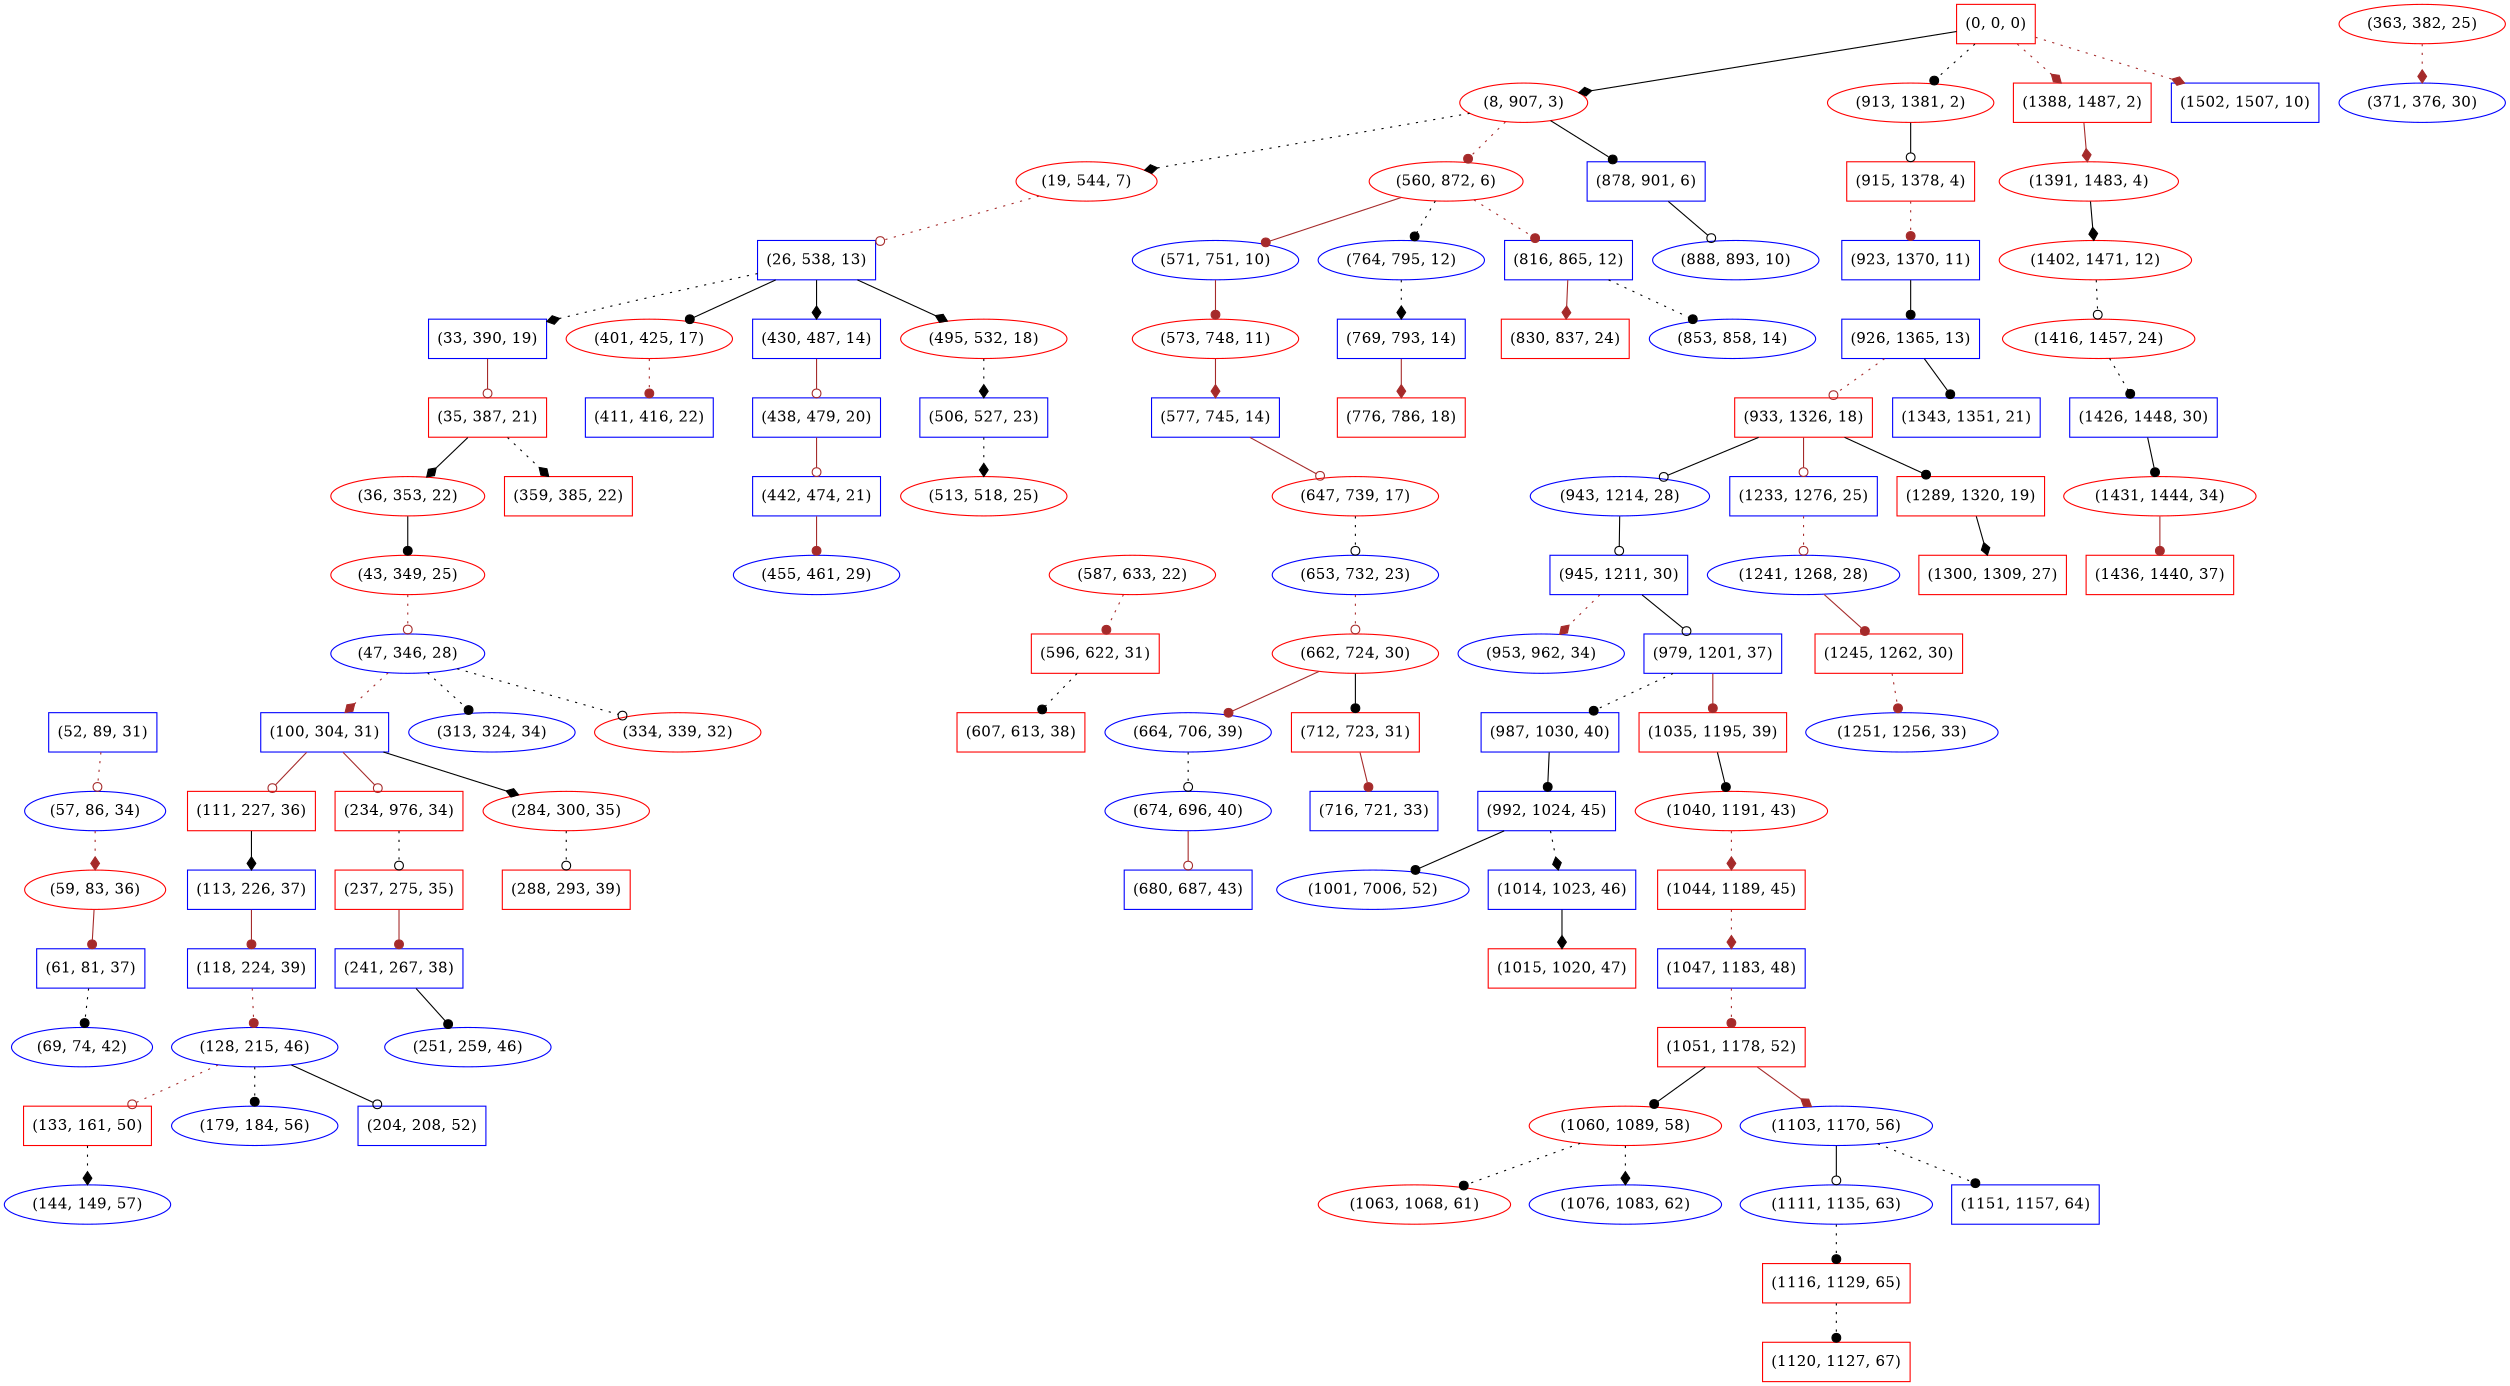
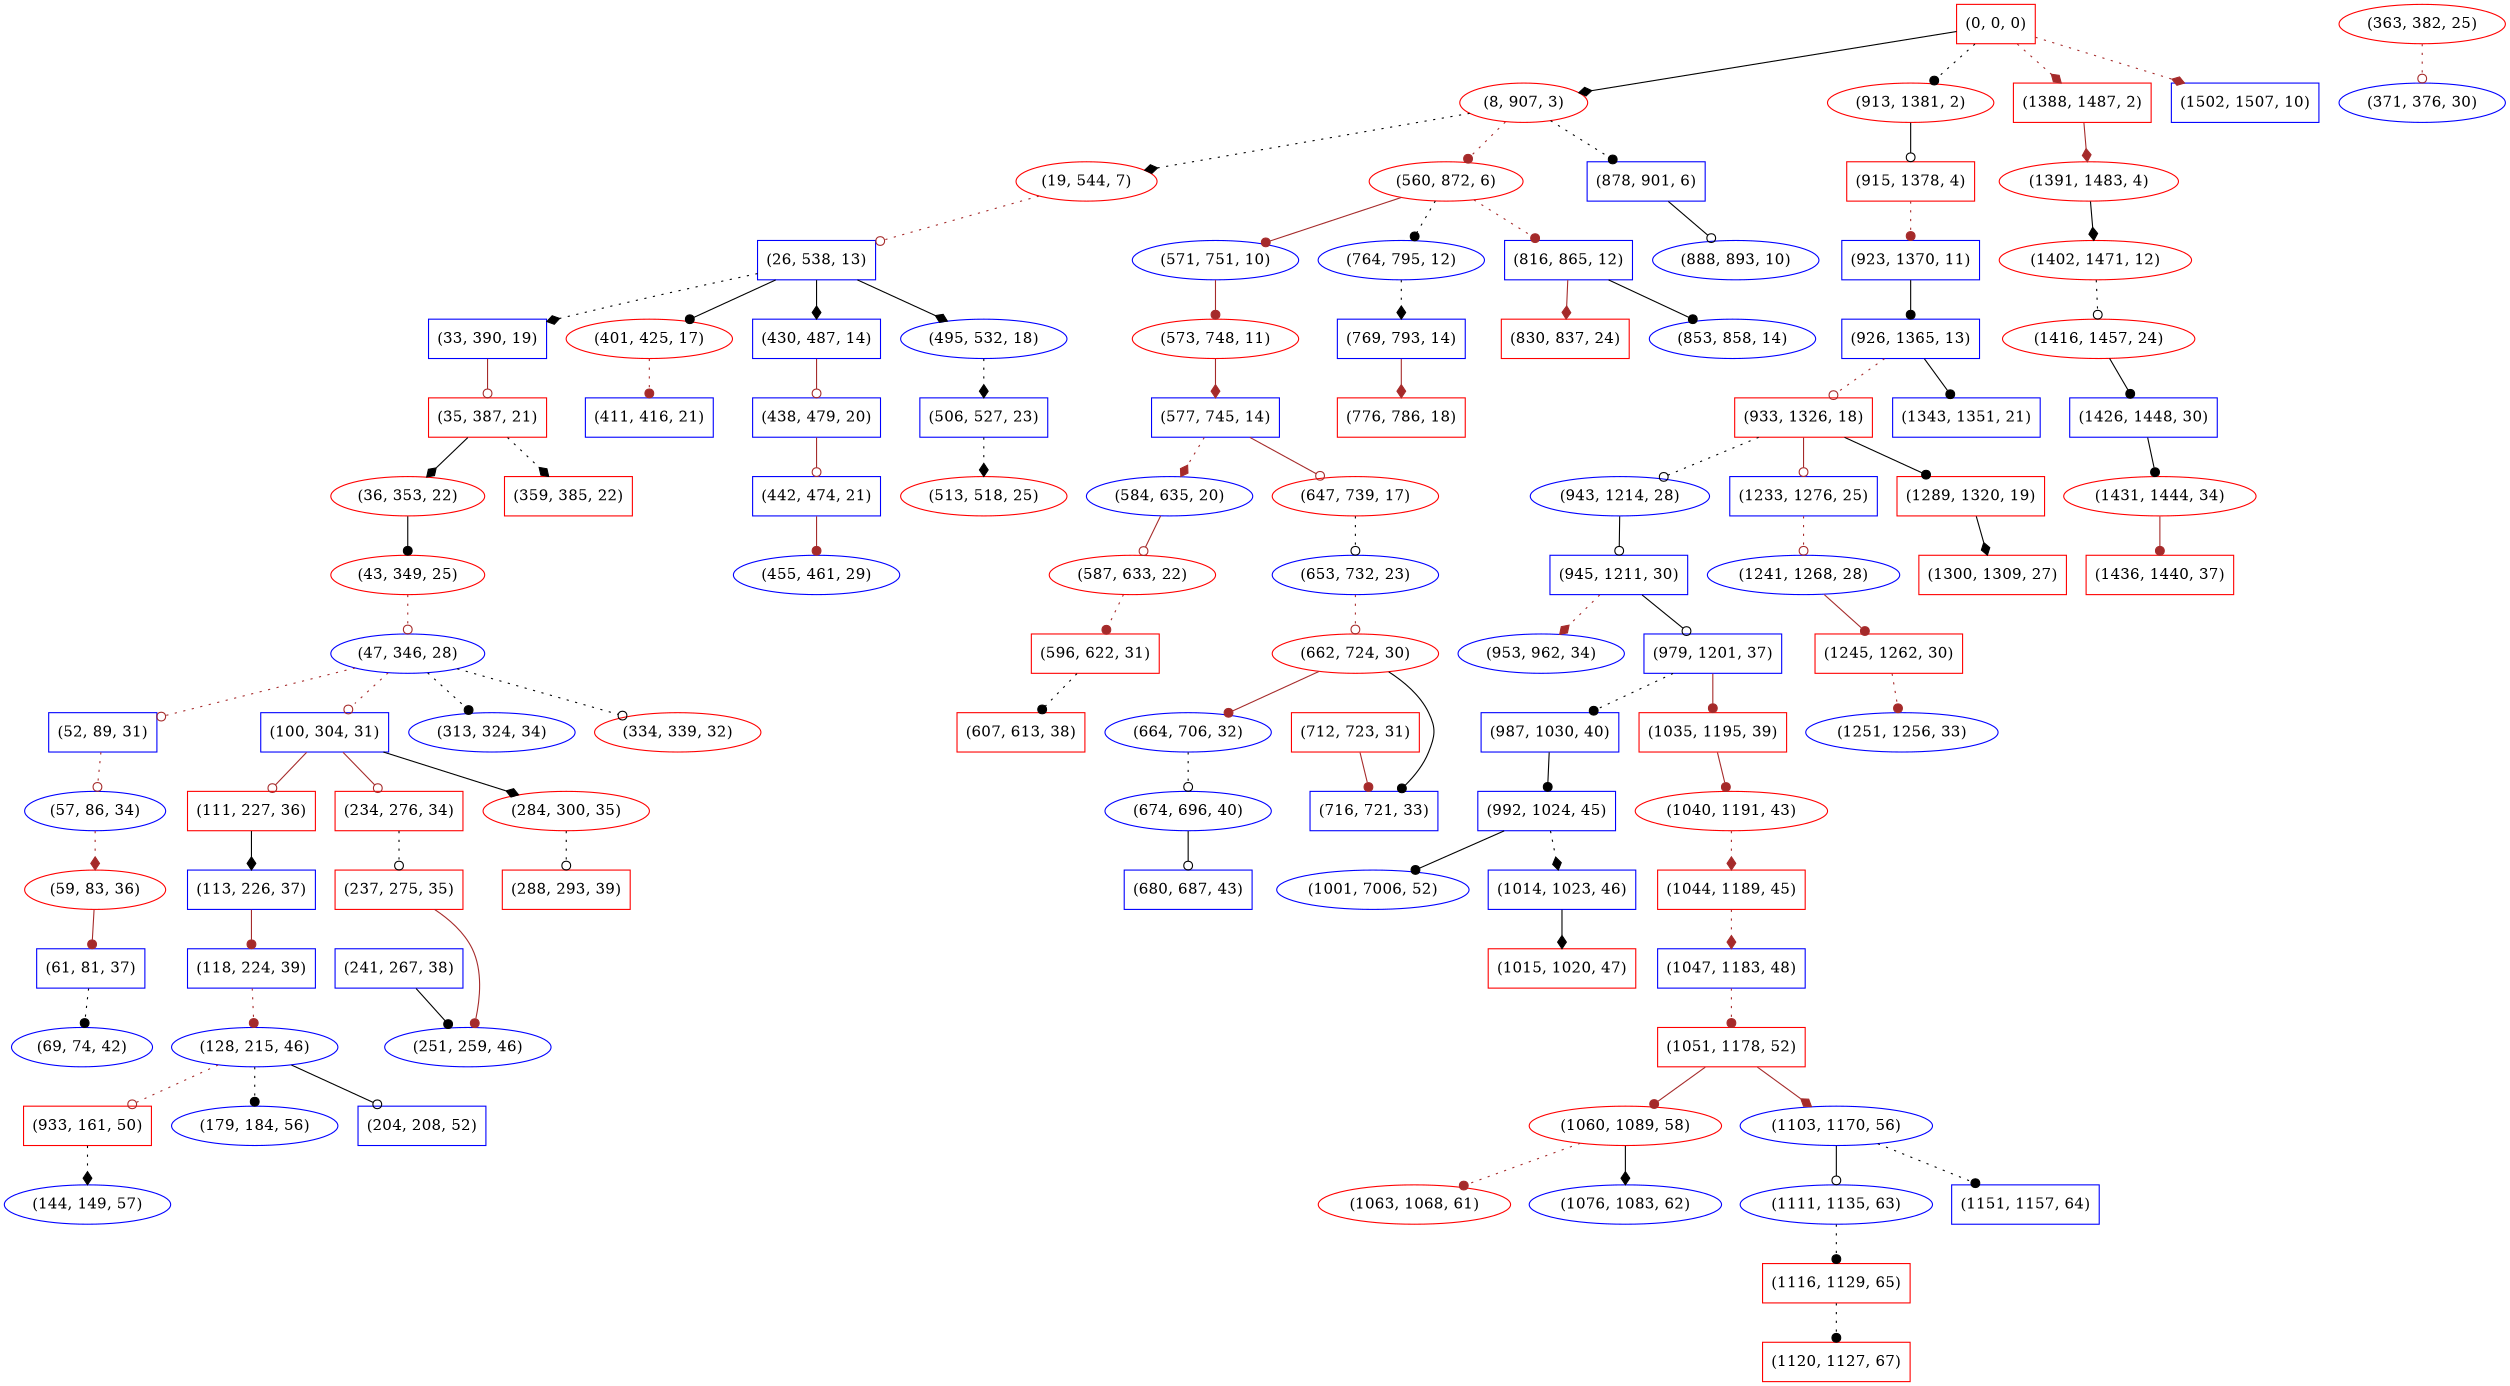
edge "(363, 382, 25)" -> "(371, 376, 30)": arrowhead diamond -> odot
edge "(8, 907, 3)" -> "(878, 901, 6)": style solid -> dotted
edge "(816, 865, 12)" -> "(853, 858, 14)": style dotted -> solid
node "(495, 532, 18)": color red -> blue
edge "(1416, 1457, 24)" -> "(1426, 1448, 30)": style dotted -> solid
node "(411, 416, 22)": label "(411, 416, 22)" -> "(411, 416, 21)"
edge "(933, 1326, 18)" -> "(943, 1214, 28)": style solid -> dotted
node "(584, 635, 20)": added
edge "(47, 346, 28)" -> "(100, 304, 31)": arrowhead diamond -> odot
edge "(662, 724, 30)" -> "(712, 723, 31)": now "(662, 724, 30)" -> "(716, 721, 33)"
edge "(47, 346, 28)" -> "(52, 89, 31)": added
node "(664, 706, 39)": label "(664, 706, 39)" -> "(664, 706, 32)"
edge "(1035, 1195, 39)" -> "(1040, 1191, 43)": color black -> brown
node "(234, 976, 34)": label "(234, 976, 34)" -> "(234, 276, 34)"
edge "(674, 696, 40)" -> "(680, 687, 43)": color brown -> black
edge "(237, 275, 35)" -> "(241, 267, 38)": now "(237, 275, 35)" -> "(251, 259, 46)"
edge "(1051, 1178, 52)" -> "(1060, 1089, 58)": color black -> brown
node "(133, 161, 50)": label "(133, 161, 50)" -> "(933, 161, 50)"
edge "(1060, 1089, 58)" -> "(1076, 1083, 62)": style dotted -> solid
edge "(1060, 1089, 58)" -> "(1063, 1068, 61)": color black -> brown
